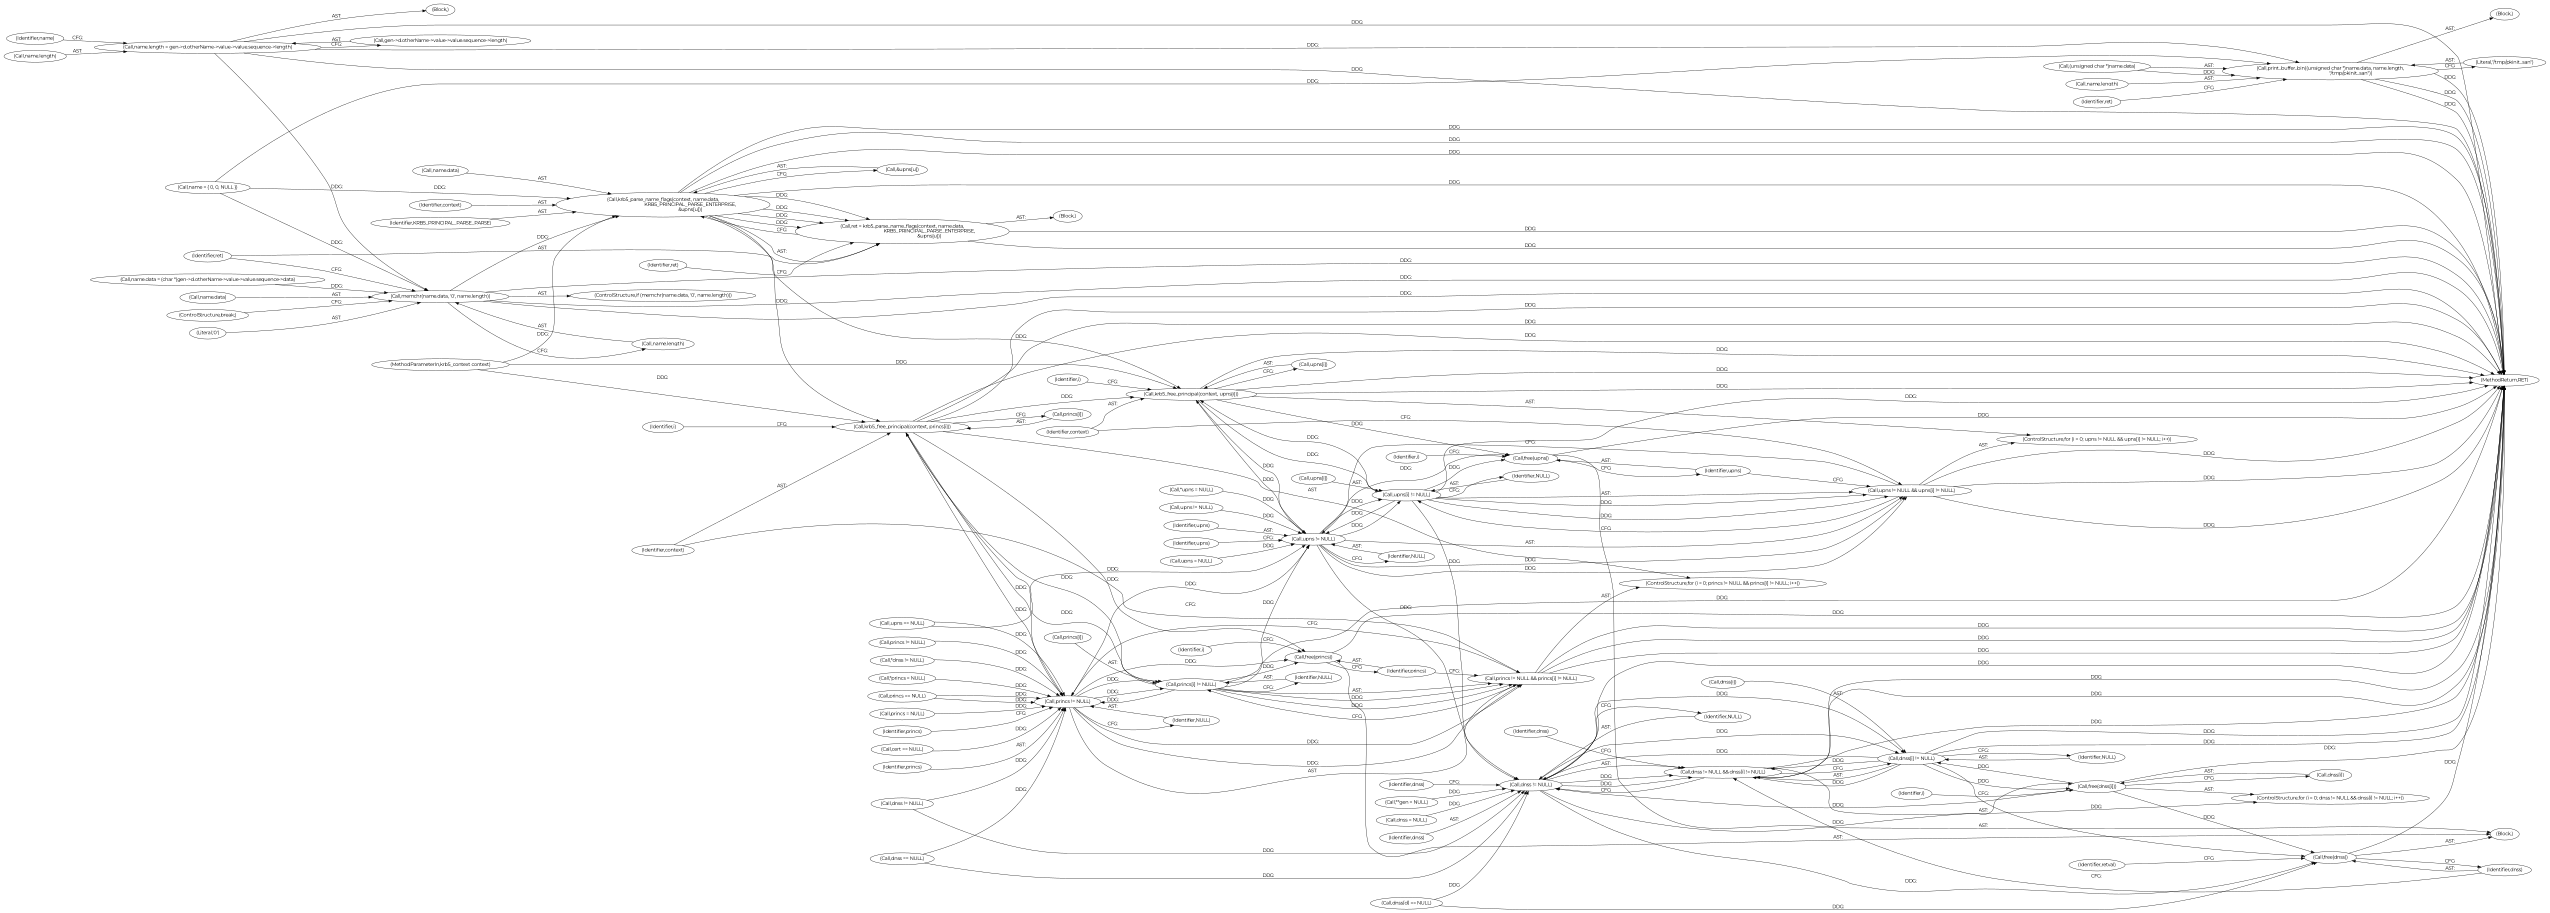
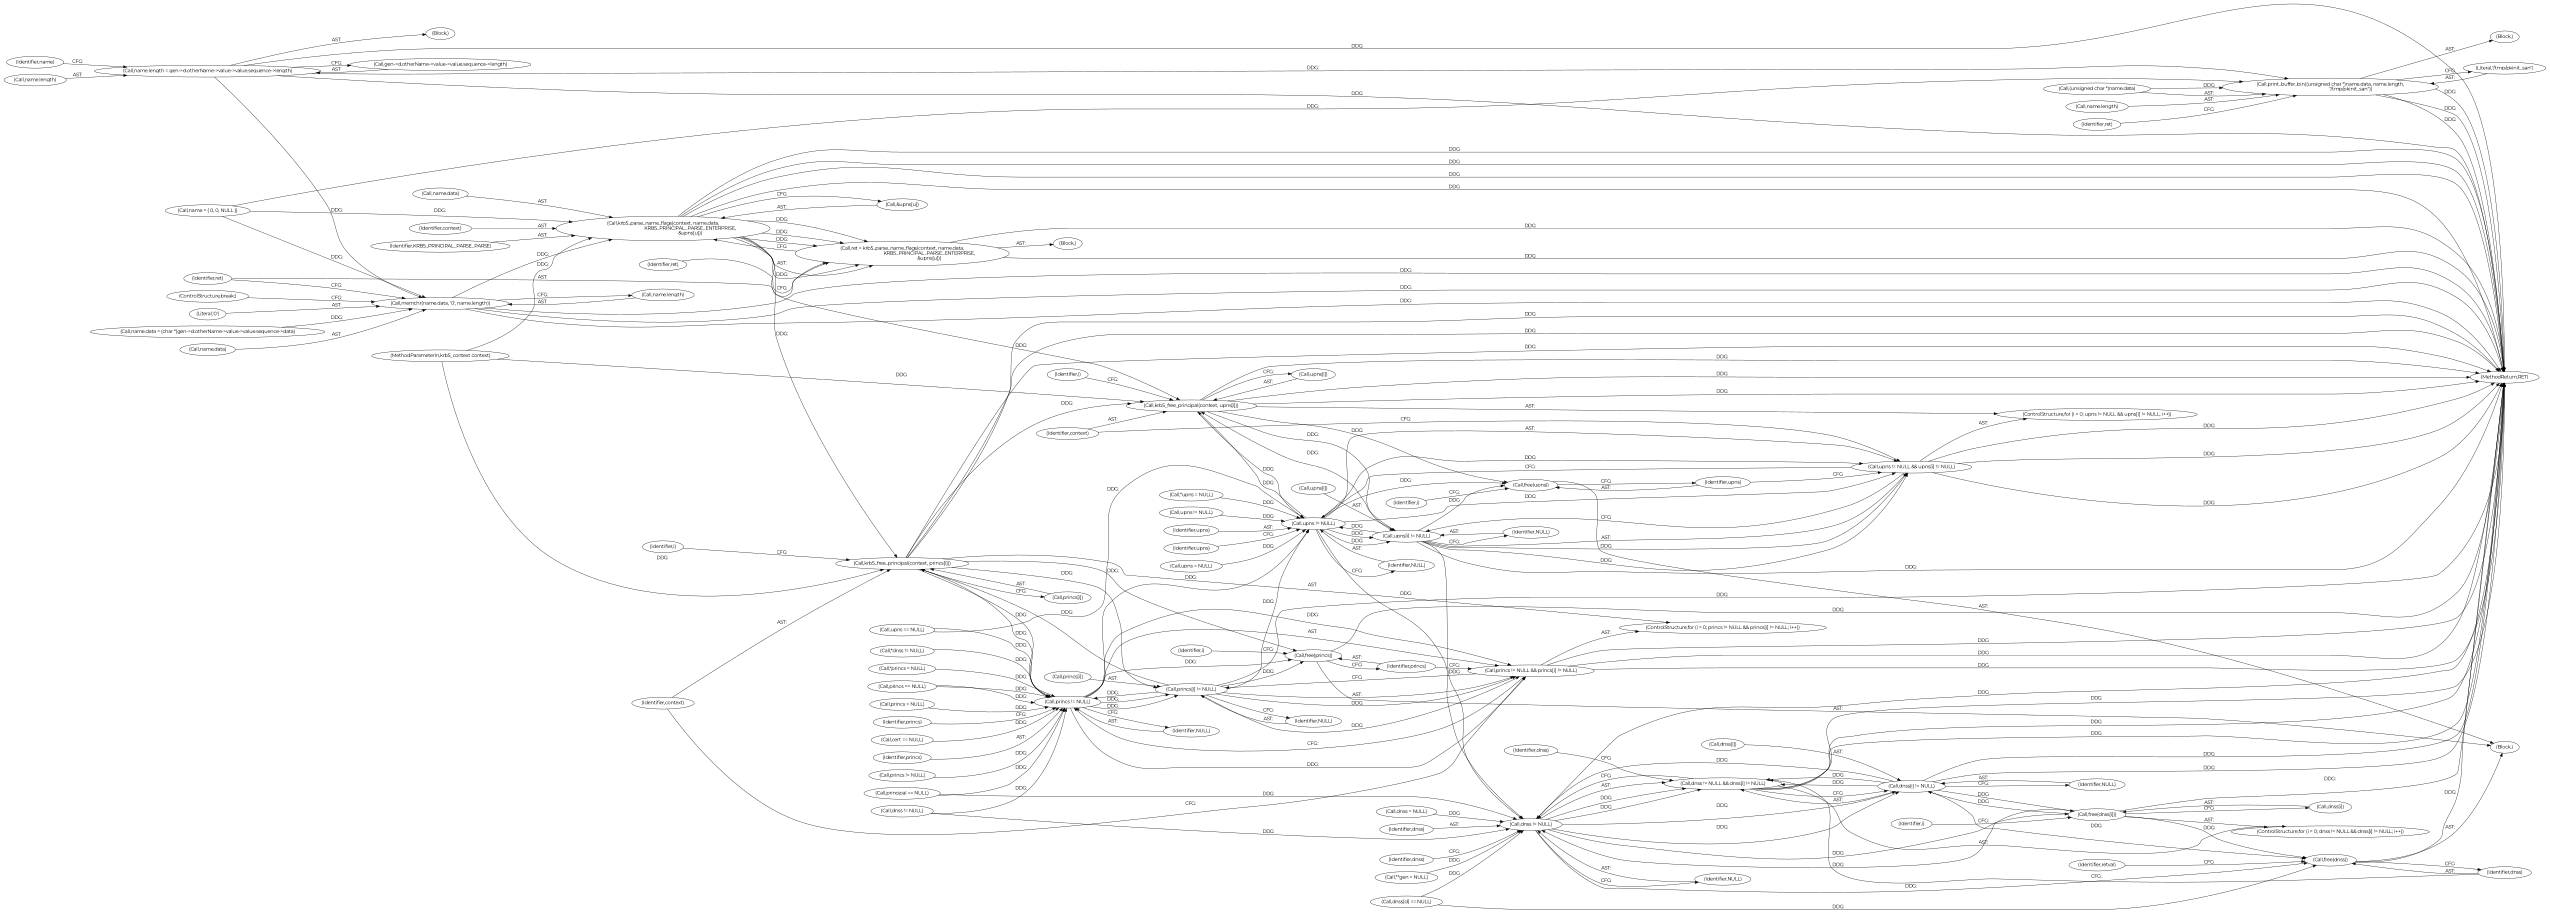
node "(ControlStructure,if (memchr(name.data, '0', name.length)))": removed
edge "(Call,free(upns))" -> "(MethodReturn,RET)": removed, label "DDG:"
node "(Call,dnss == NULL)": label "(Call,dnss == NULL)" -> "(Call,principal == NULL)"
